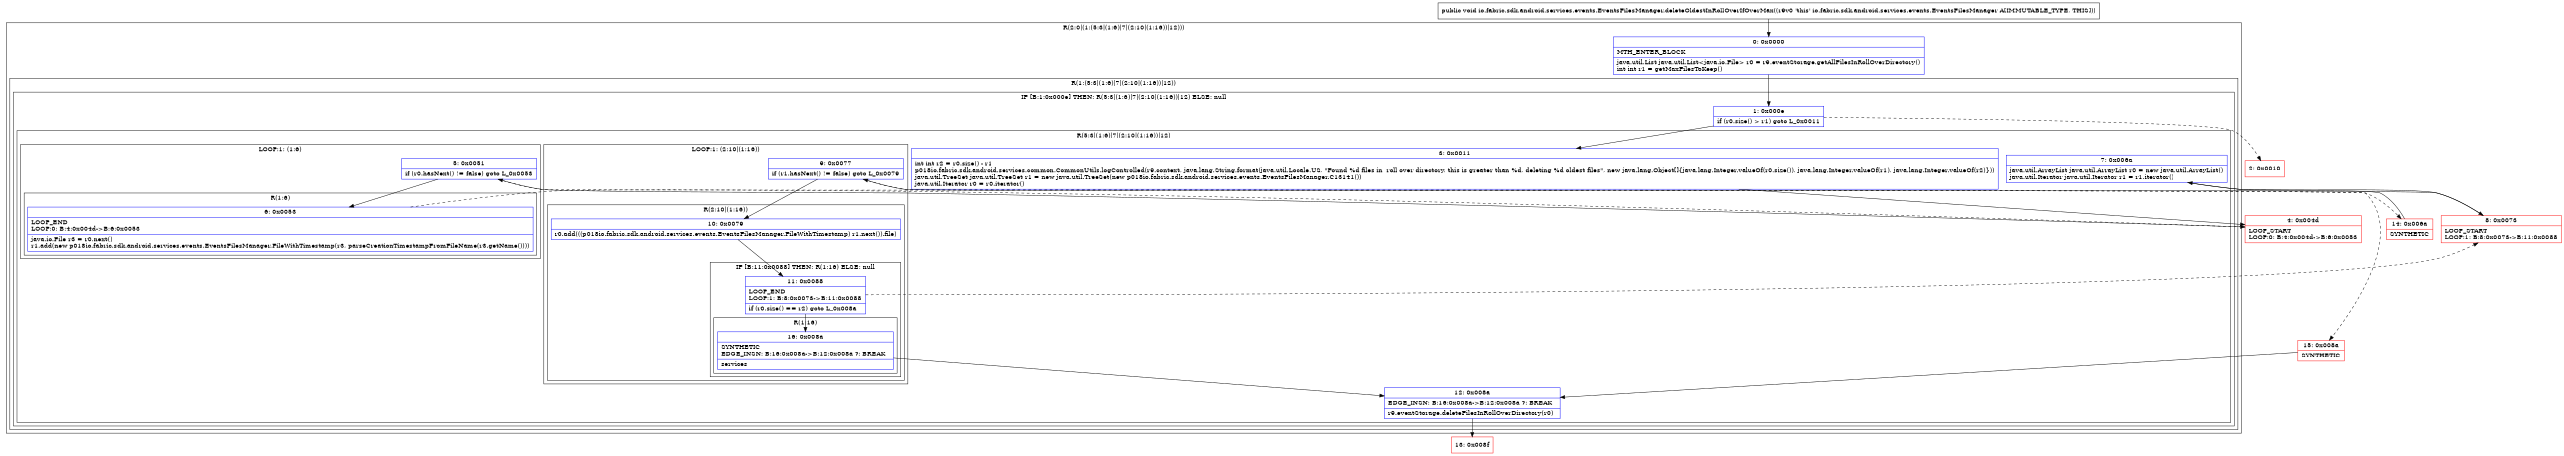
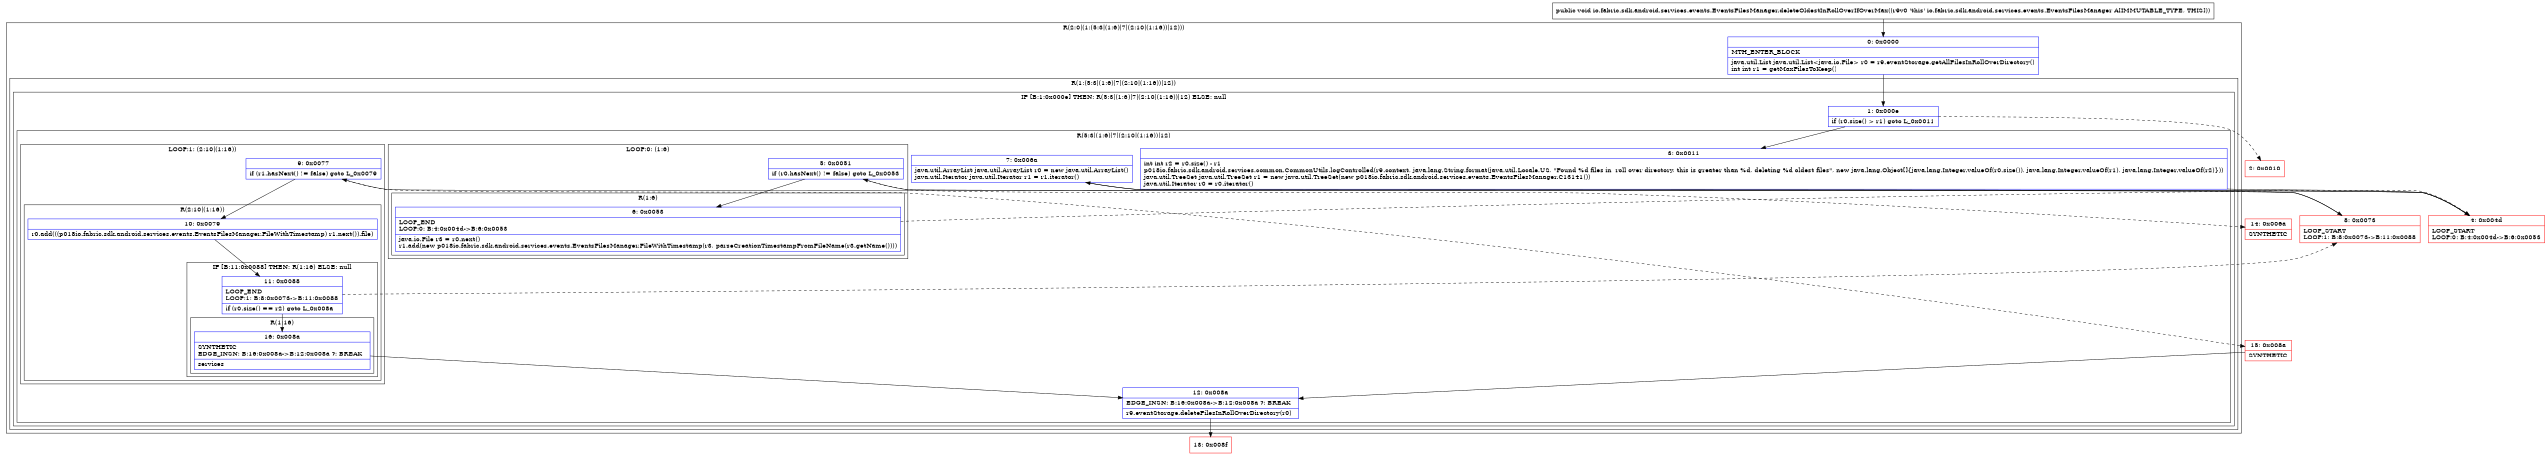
cluster "LOOP:1: (1:6)": label "LOOP:1: (1:6)" -> "LOOP:0: (1:6)"
edge "14: 0x006a" -> "7: 0x006a": now "4: 0x004d" -> "7: 0x006a"
